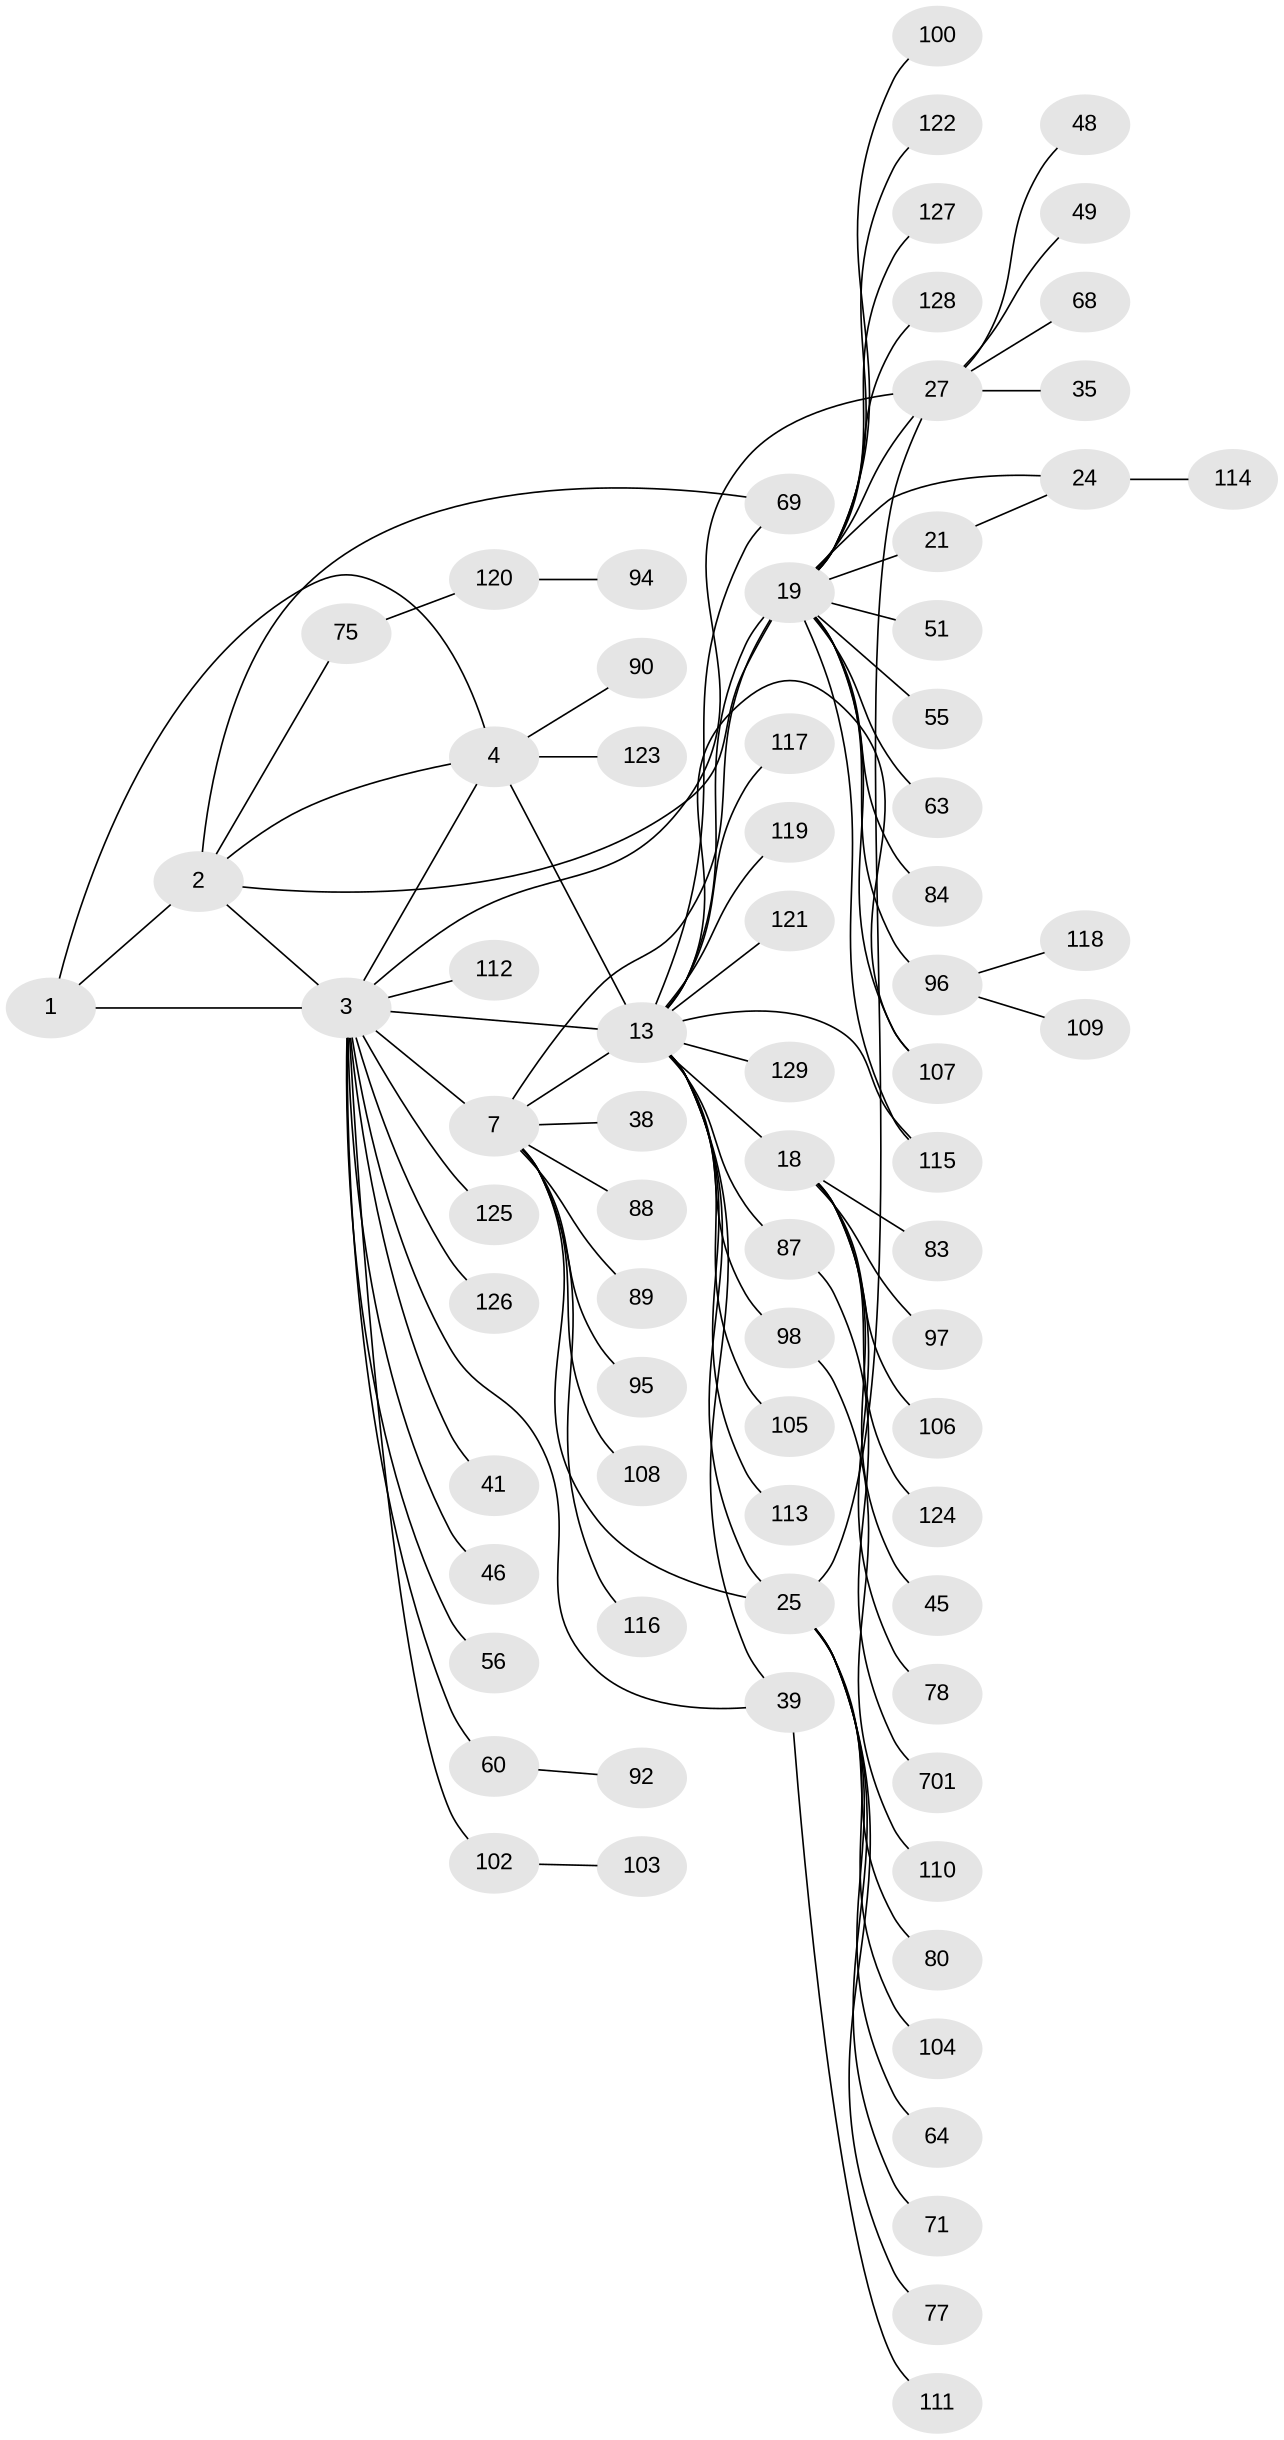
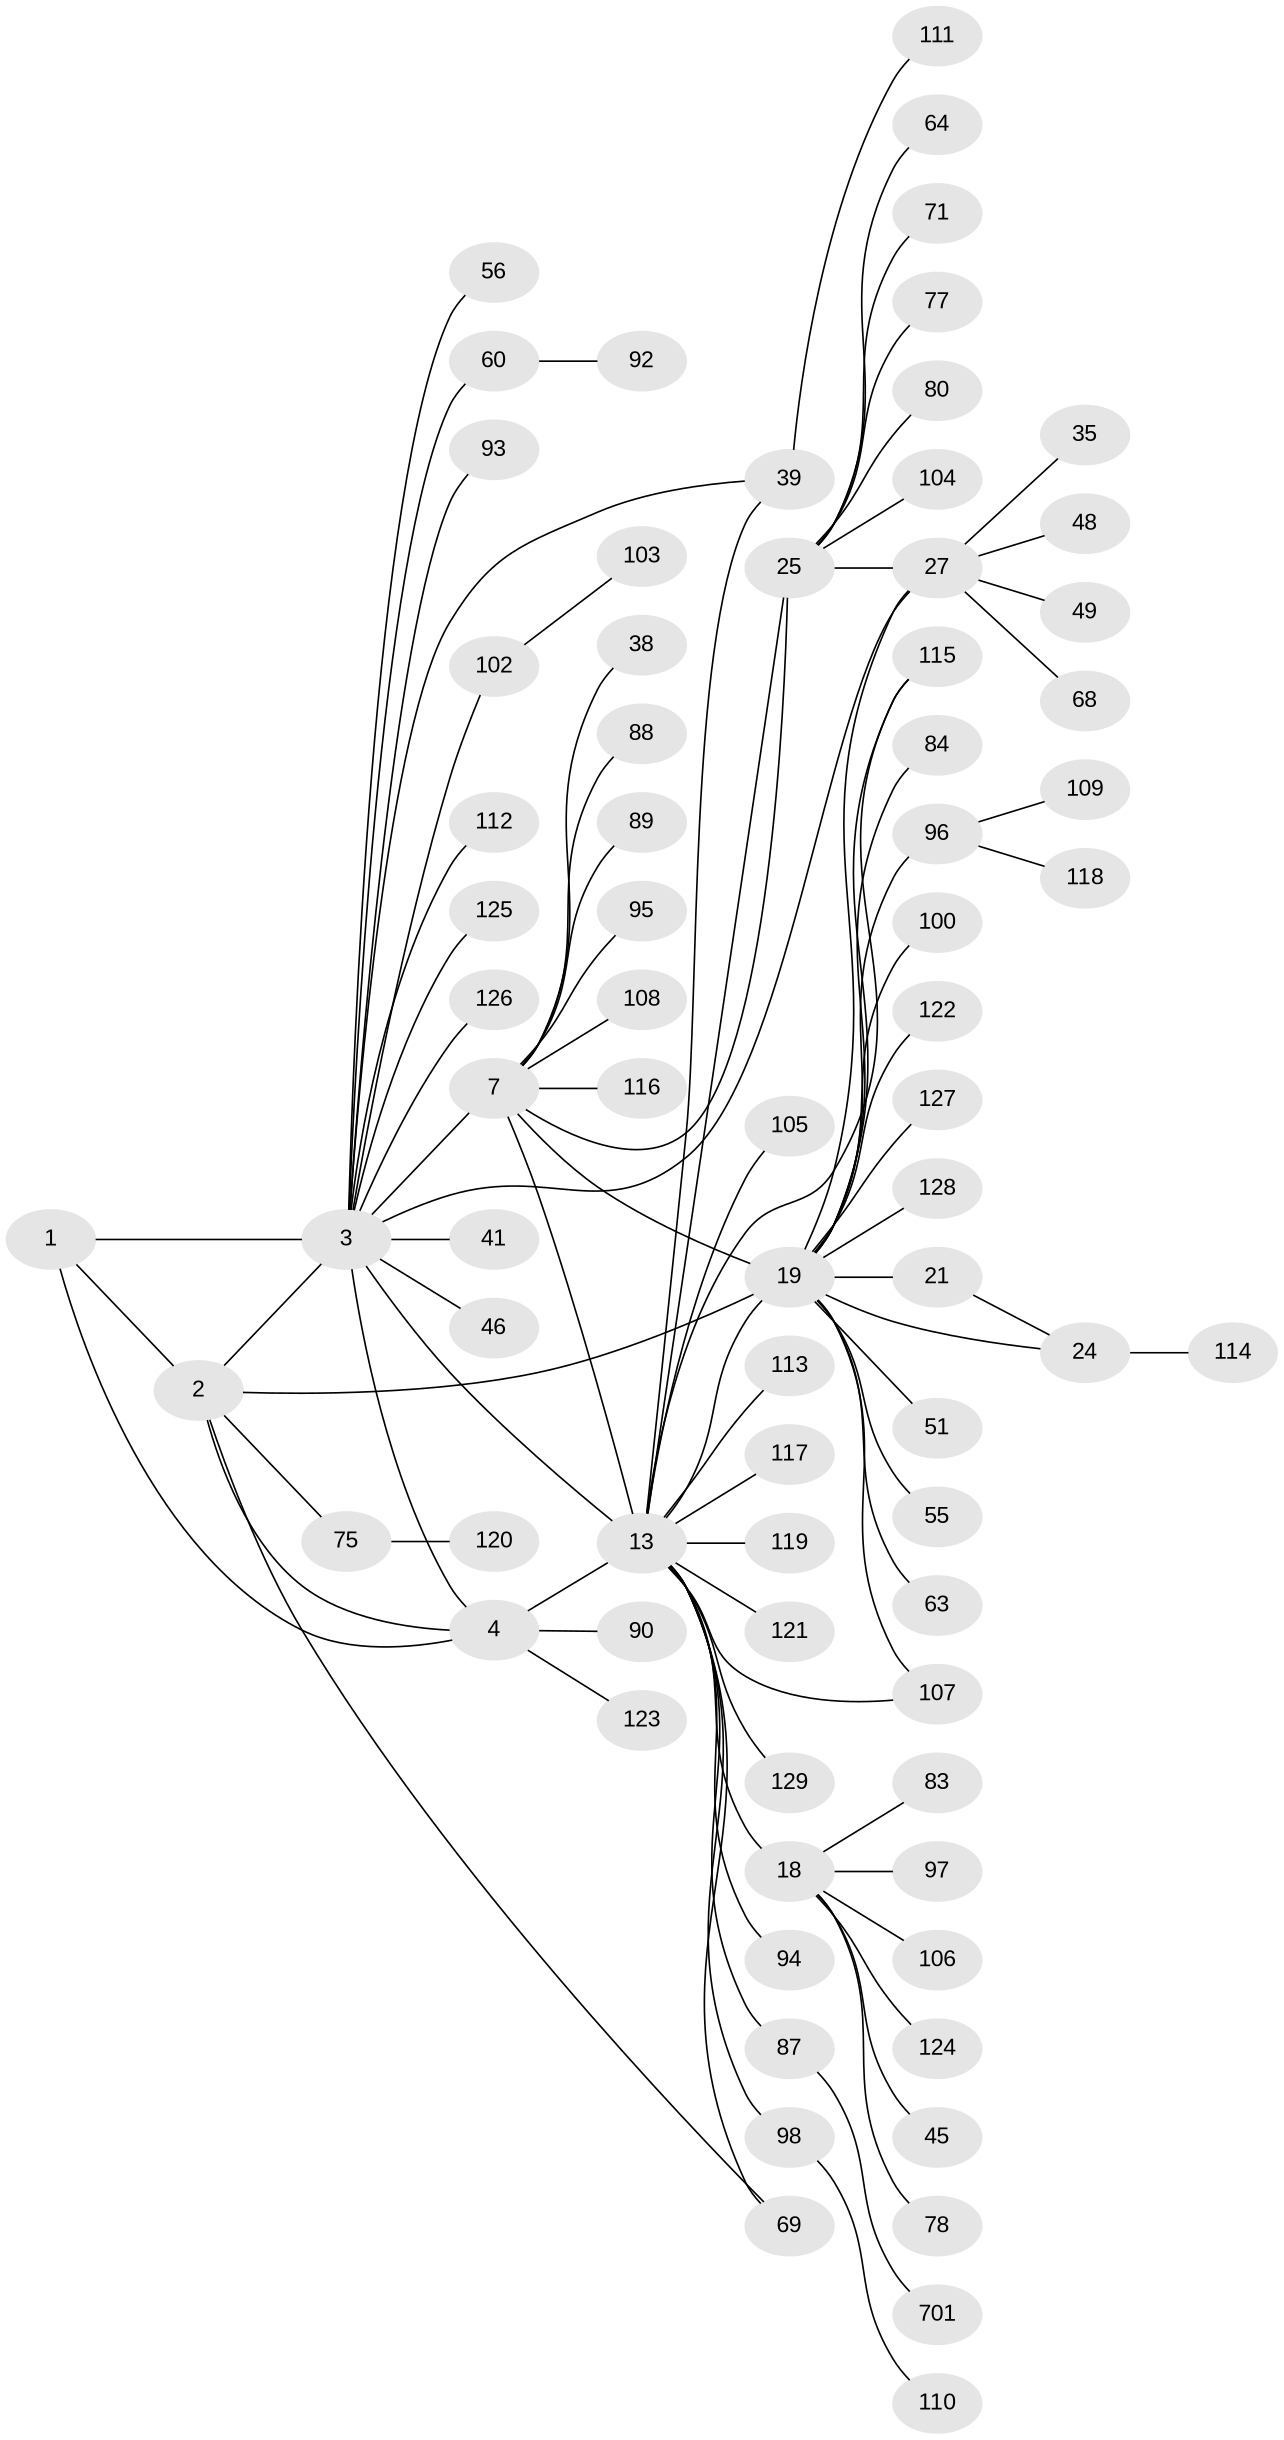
node "93": added
edge "120" -- "94": now "13" -- "94"
